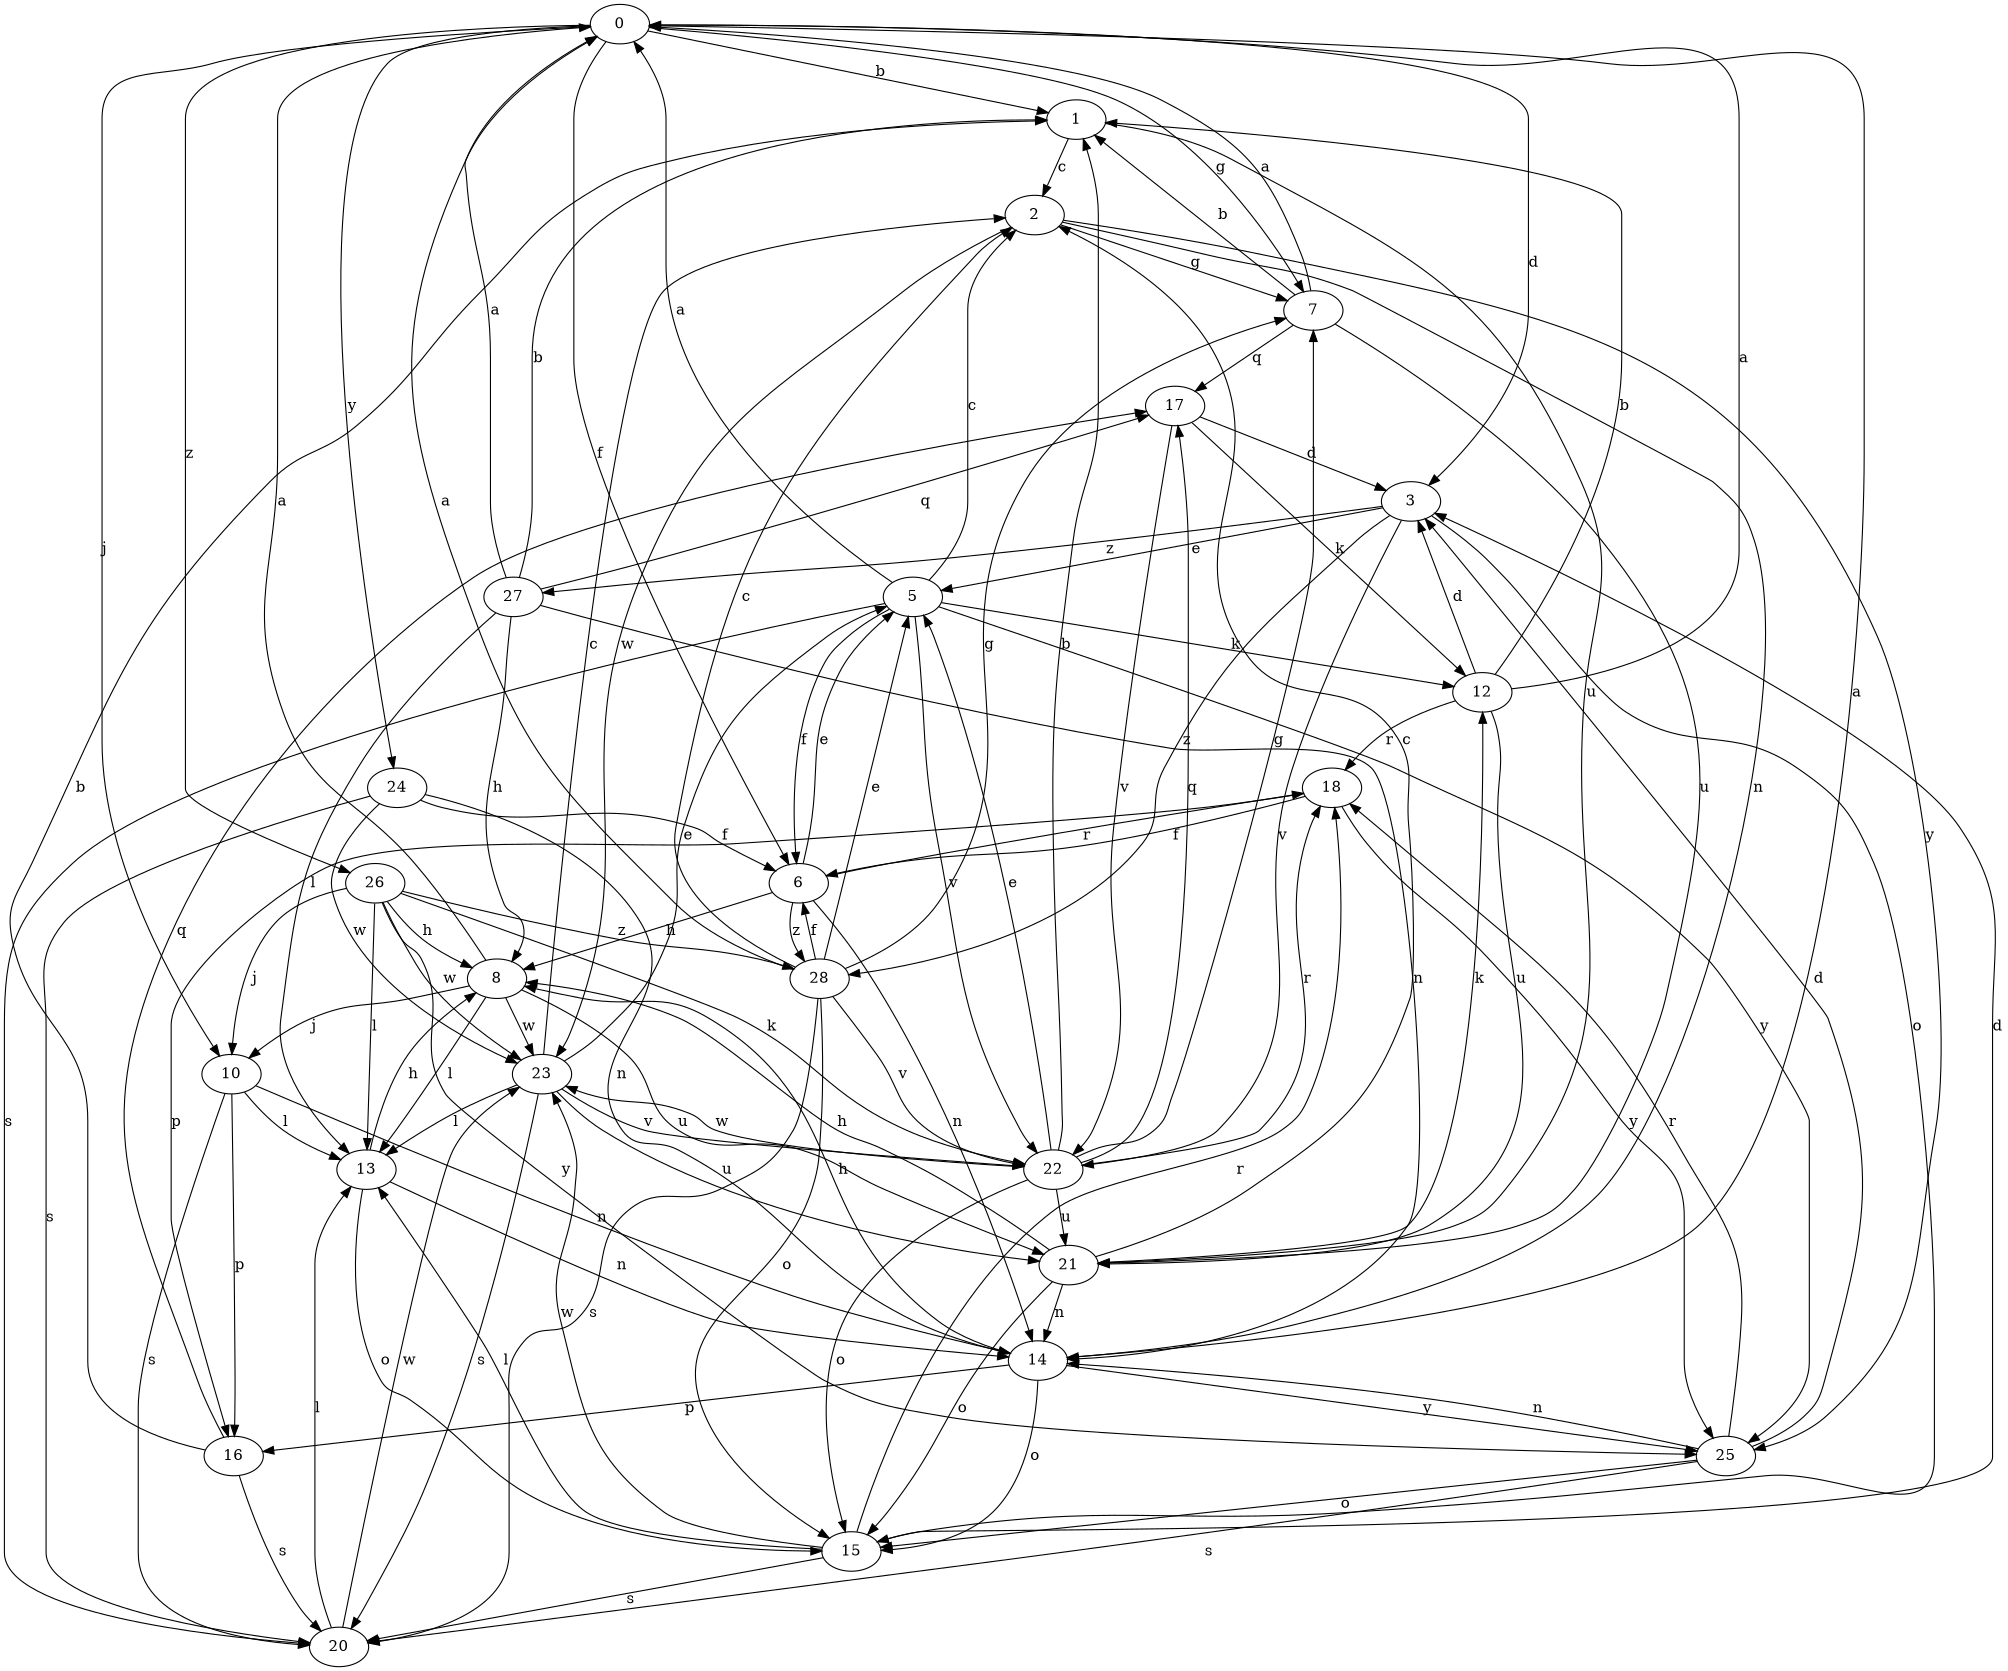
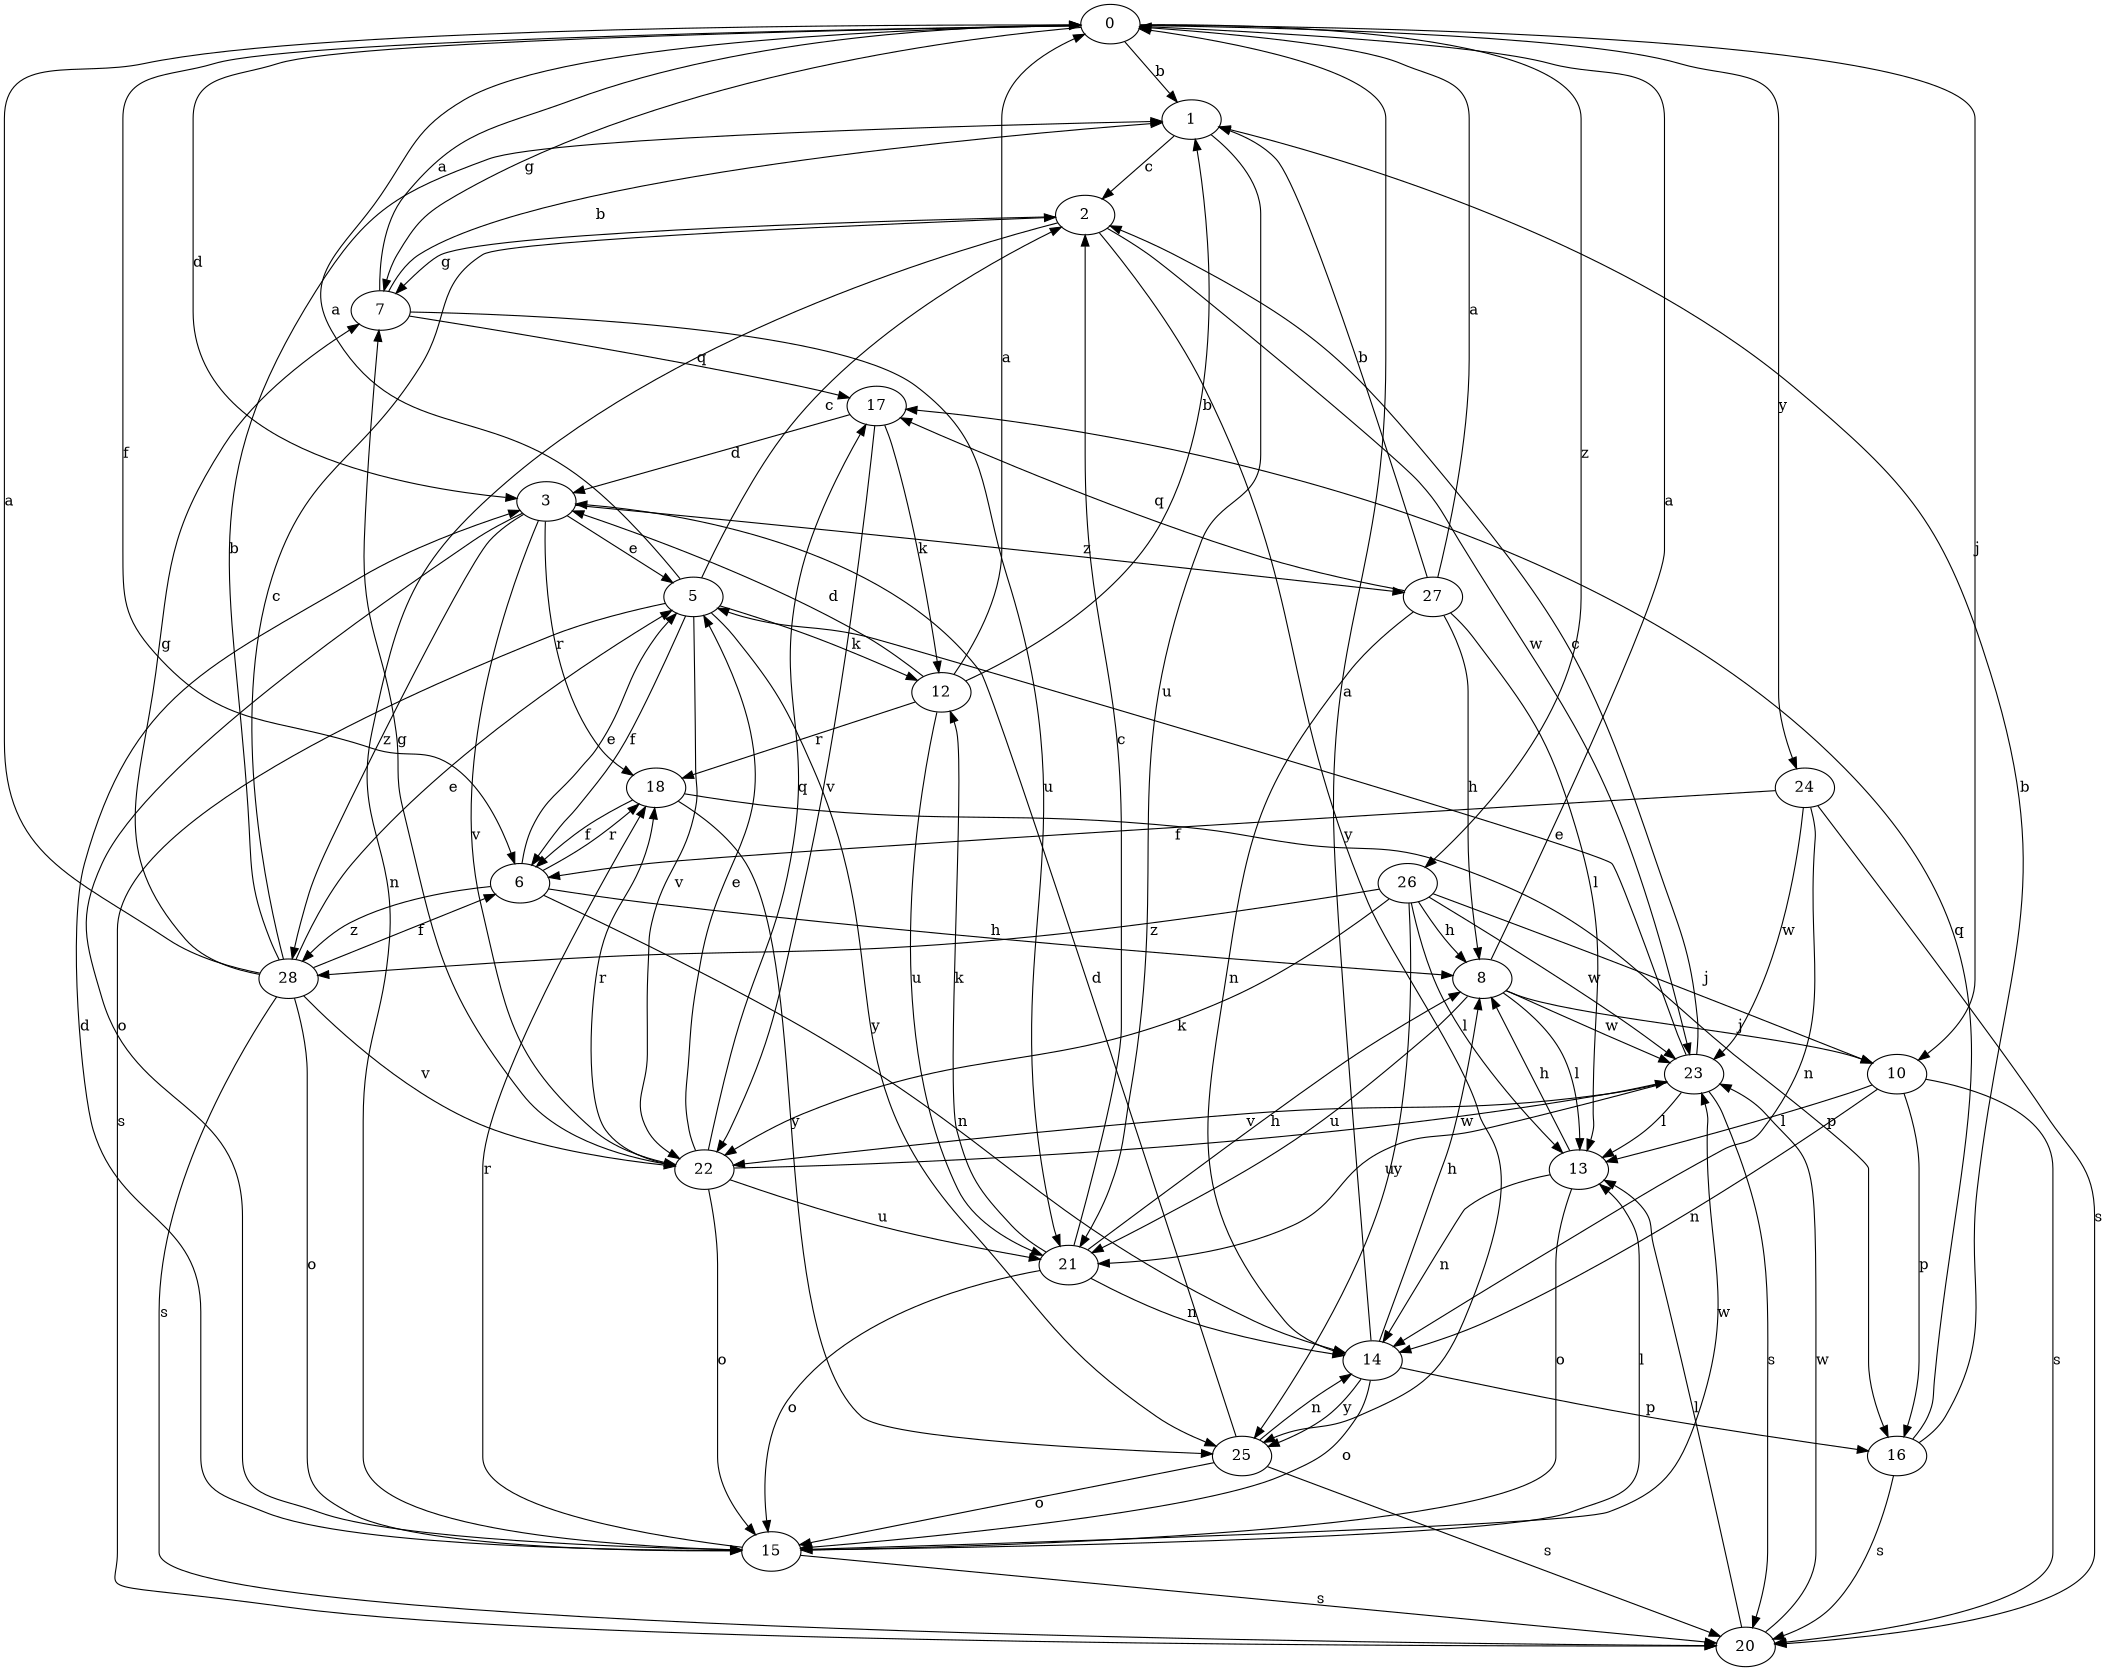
edge "22" -> "1": now "28" -> "1"
edge "2" -> "14": now "2" -> "15"
edge "25" -> "18": now "3" -> "18"
